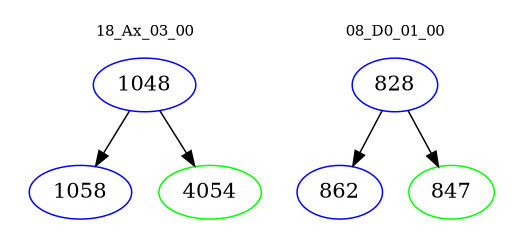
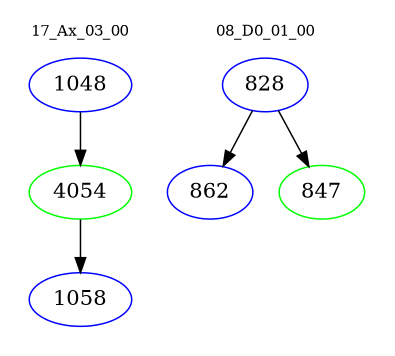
cluster "18_Ax_03_00": label "18_Ax_03_00" -> "17_Ax_03_00"
edge "1048" -> "1058": now "4054" -> "1058"
